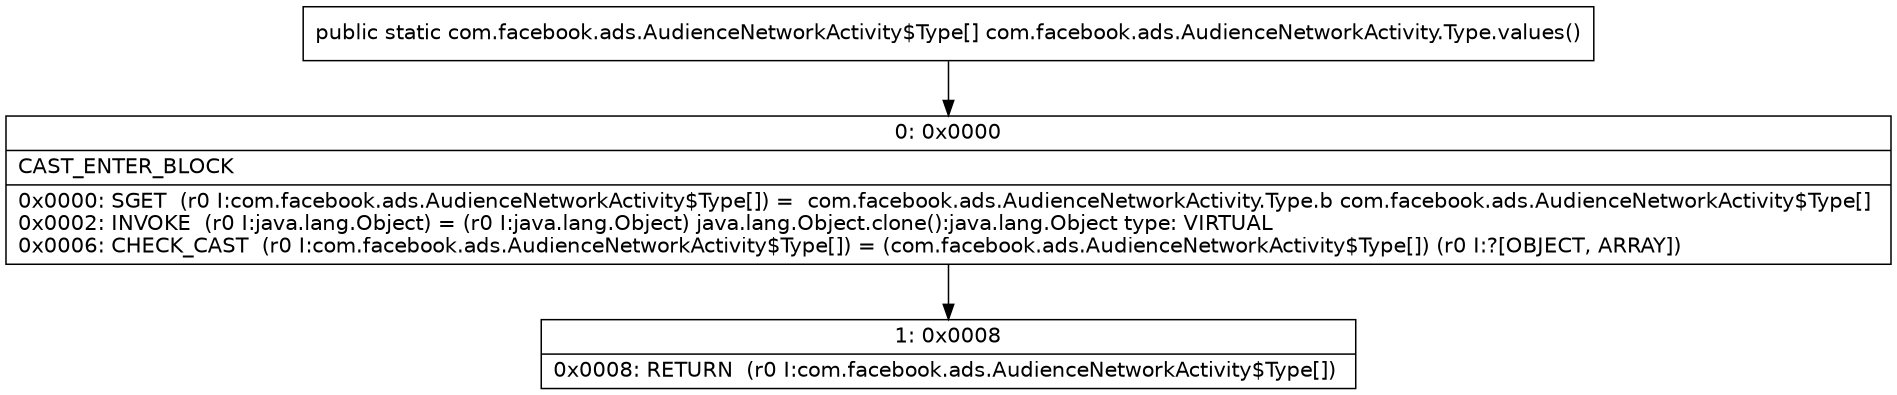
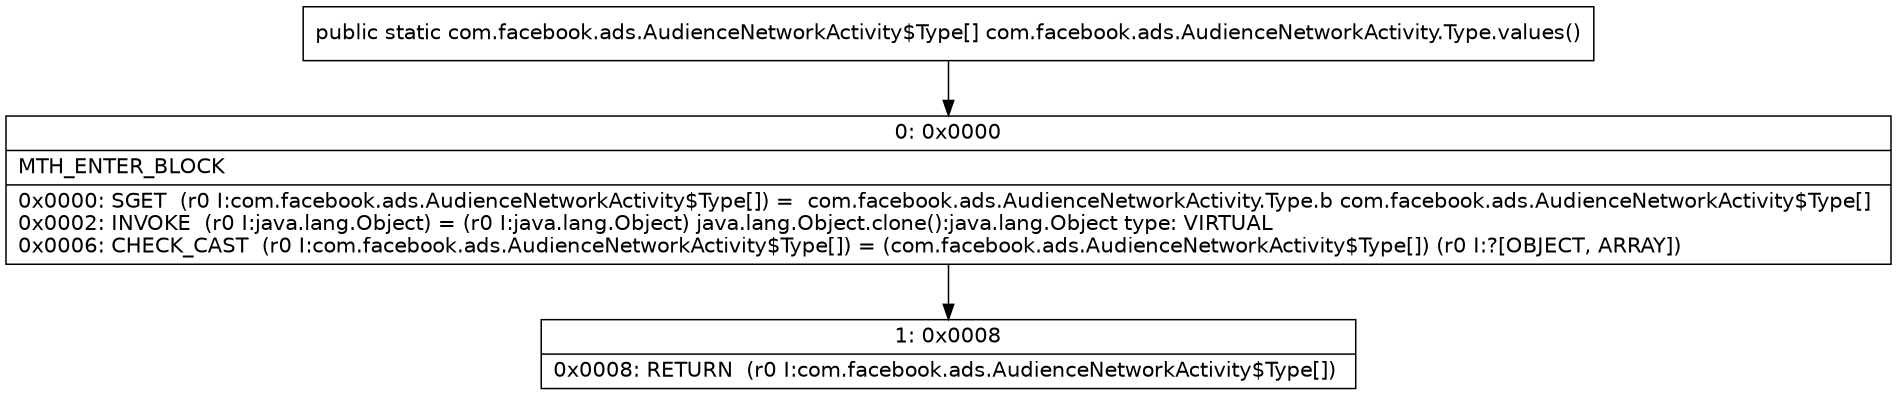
node "0: 0x0000": text "CAST_ENTER_BLOCK" -> "MTH_ENTER_BLOCK"
